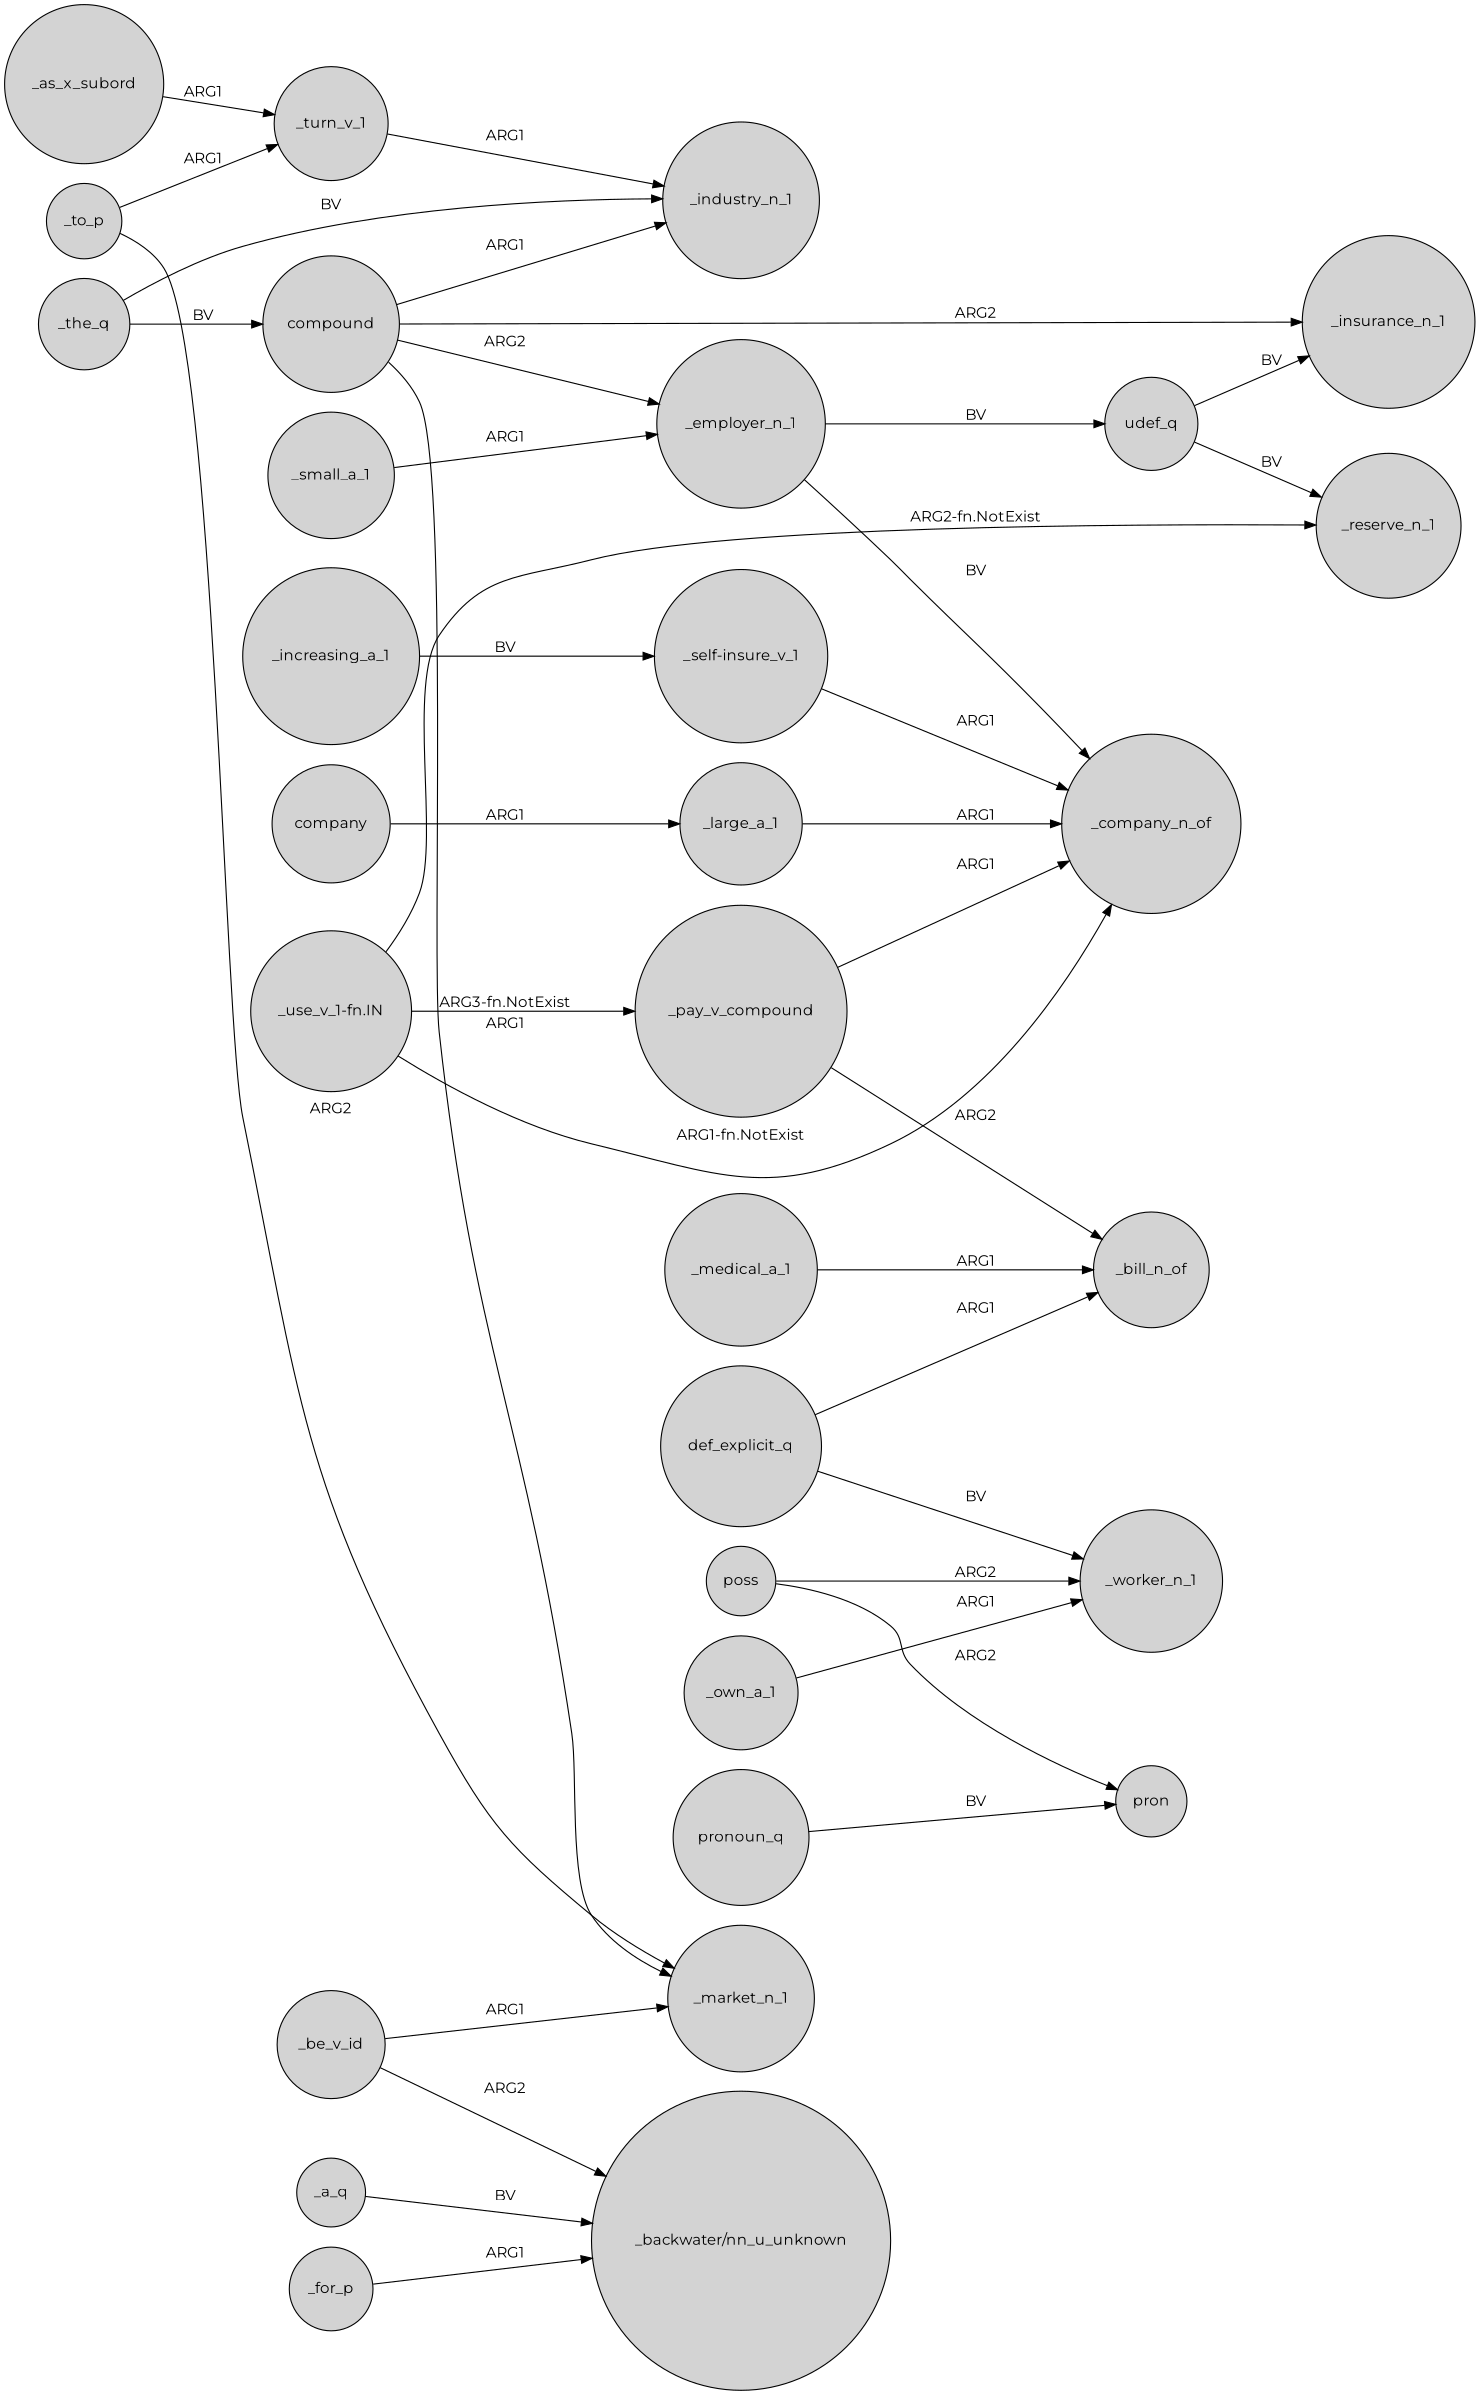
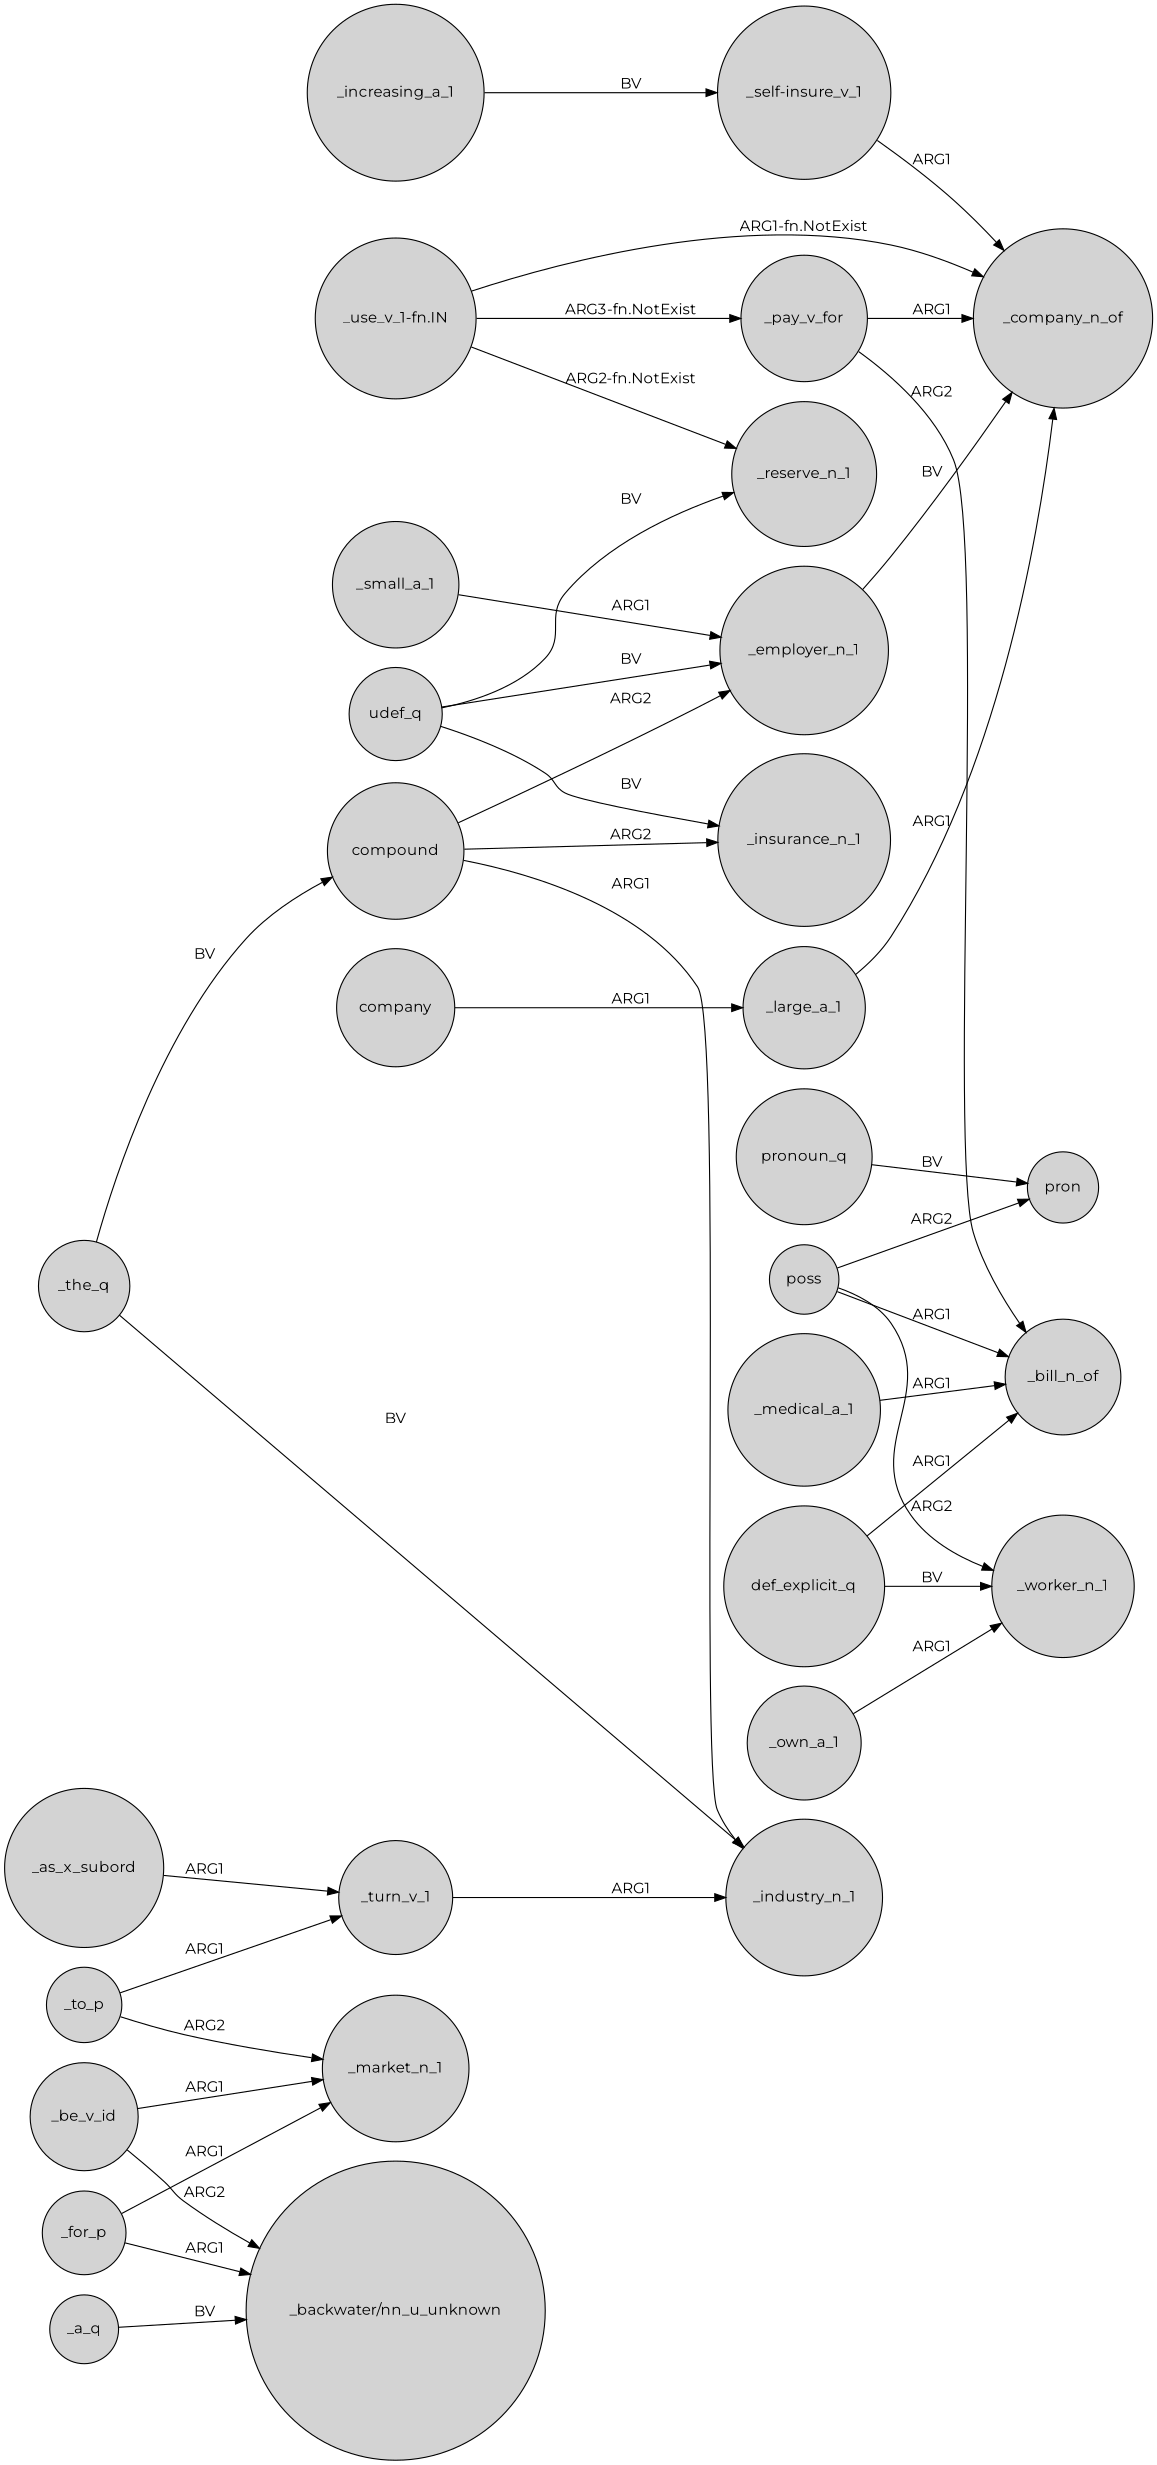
edge "_employer_n_1" -> "udef_q": reversed
node "_pay_v_compound": label "_pay_v_compound" -> "_pay_v_for"
edge "compound" -> "_market_n_1": now "_for_p" -> "_market_n_1"
edge "poss" -> "_bill_n_of": added, label "ARG1"
